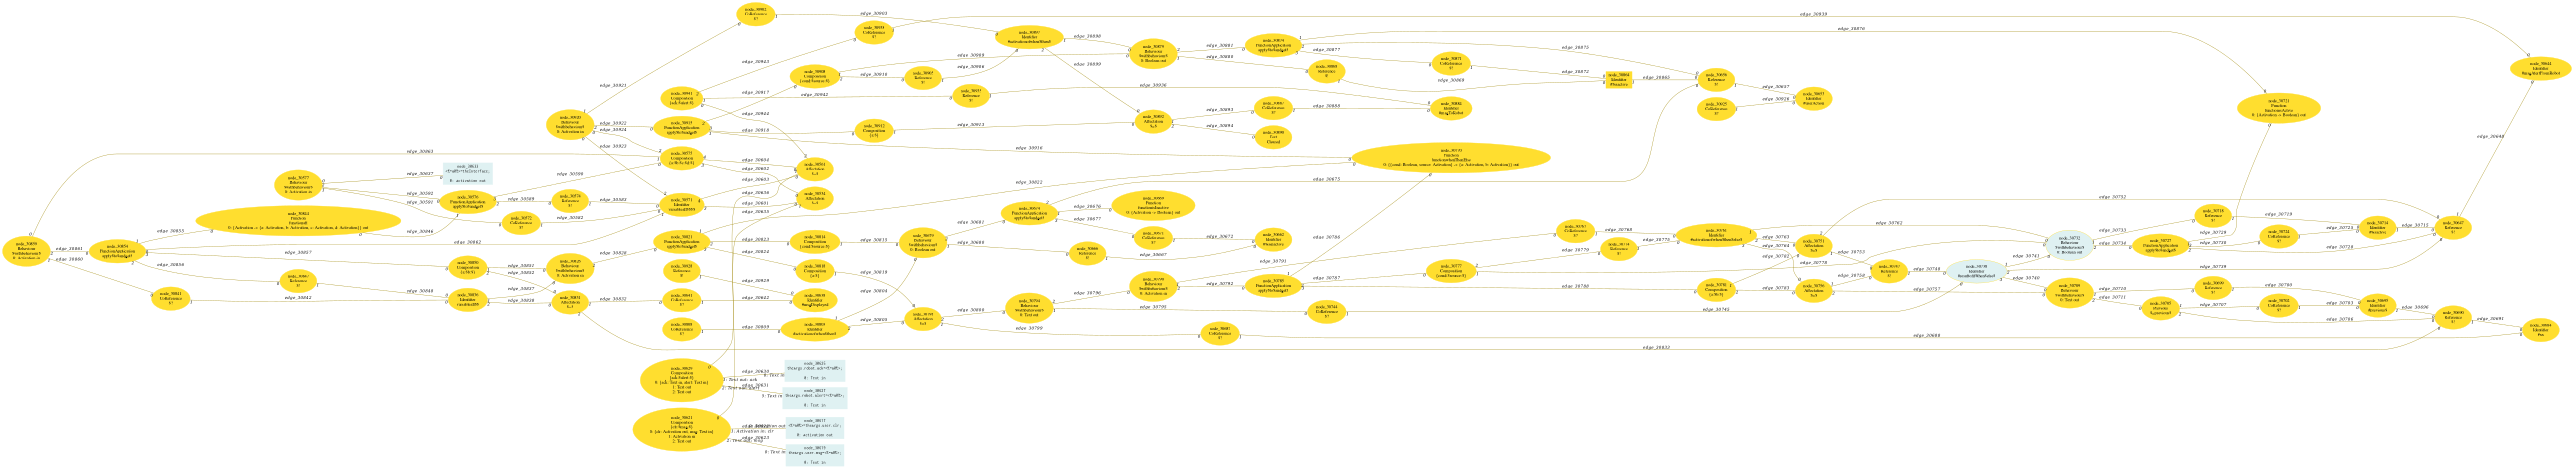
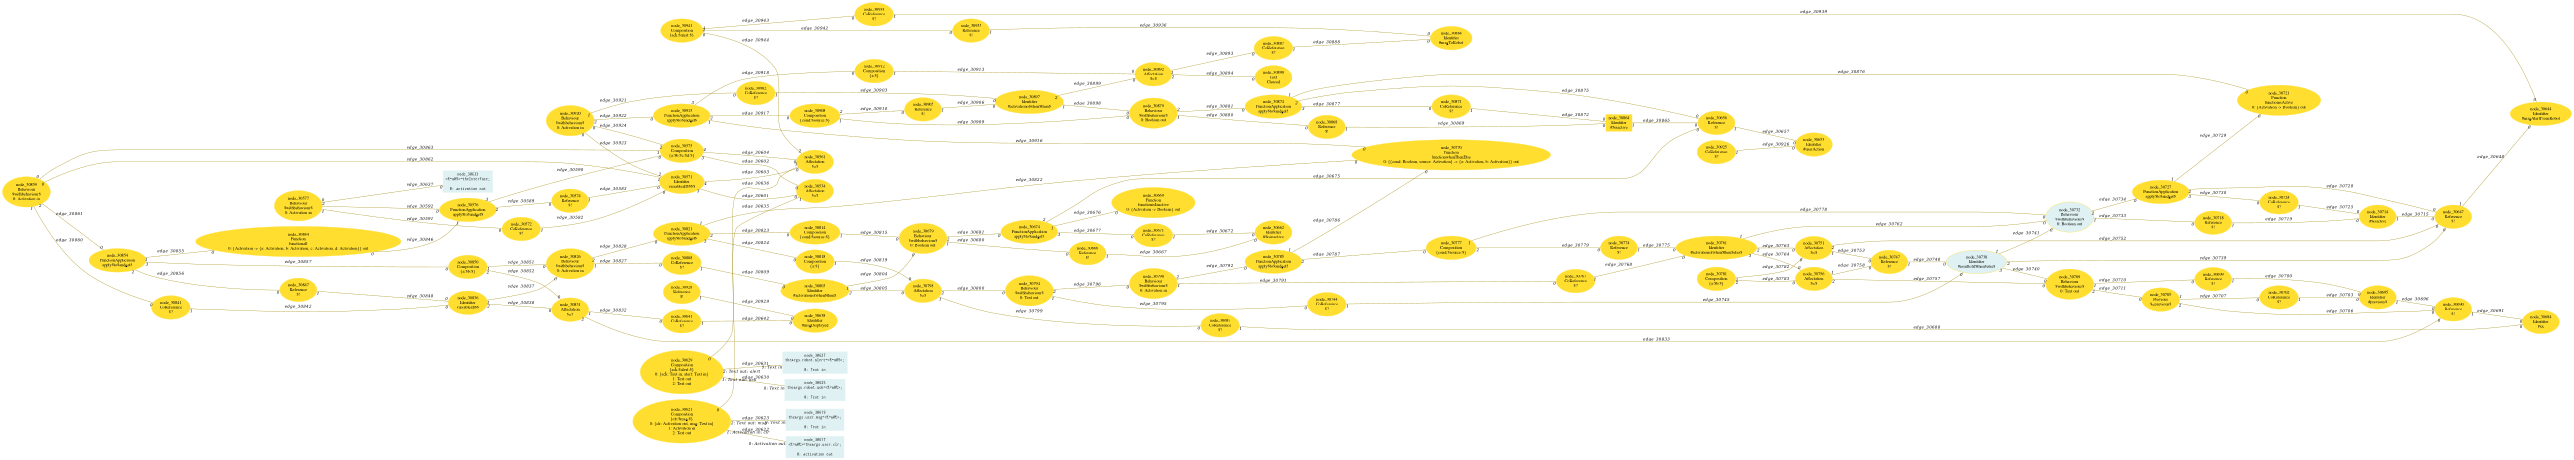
edge "node_30571 Identifier variableall$$$$" -- "node_30854 FunctionApplication apply$to$andget$": now "node_30571 Identifier variableall$$$$" -- "node_30859 Behaviour $withbehaviour$ 0: Activation in"
edge "node_30808 CoReference $?" -- "node_30826 Behaviour $withbehaviour$ 0: Activation in": added, label "edge_30827"
edge "node_30785 FunctionApplication apply$to$andget$" -- "node_30781 Composition {a:$b:$}": removed, label "edge_30788"
